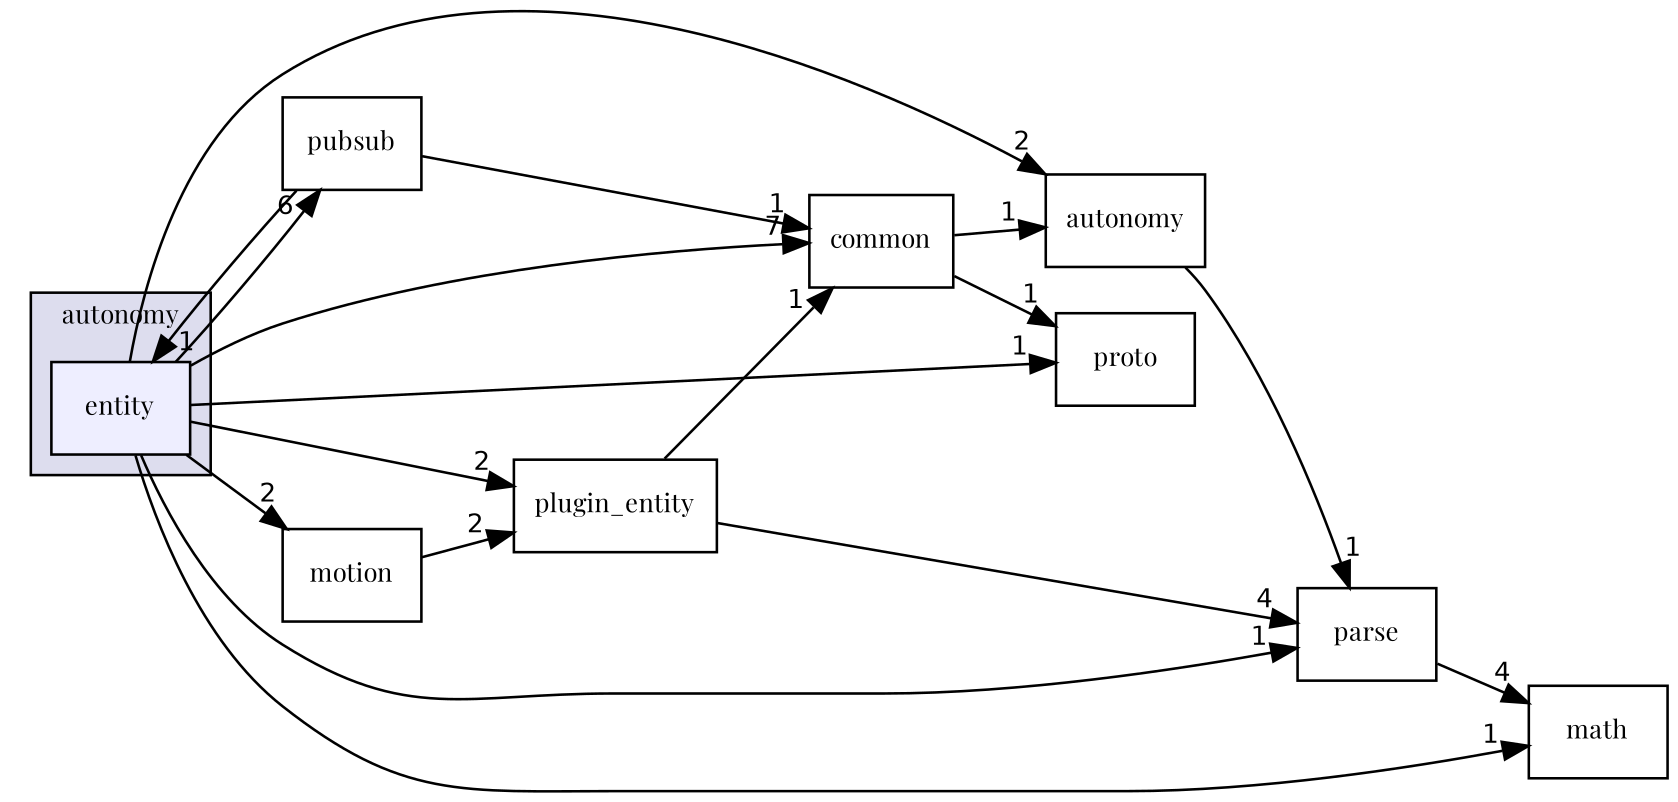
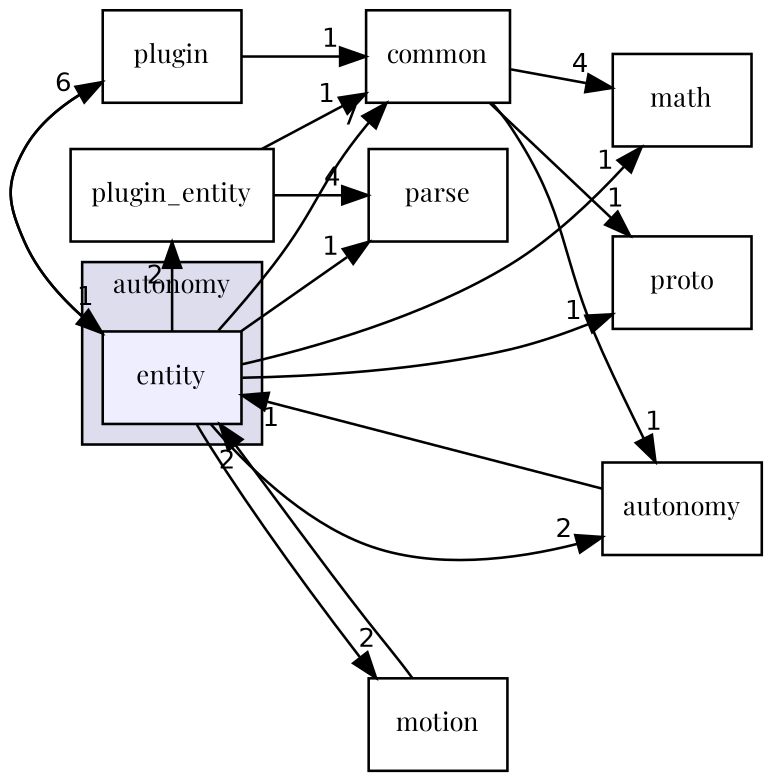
node "pubsub": label "pubsub" -> "plugin"
edge "autonomy" -> "parse": now "autonomy" -> "entity"
edge "motion" -> "plugin_entity": now "motion" -> "entity"
edge "parse" -> "math": now "common" -> "math"
